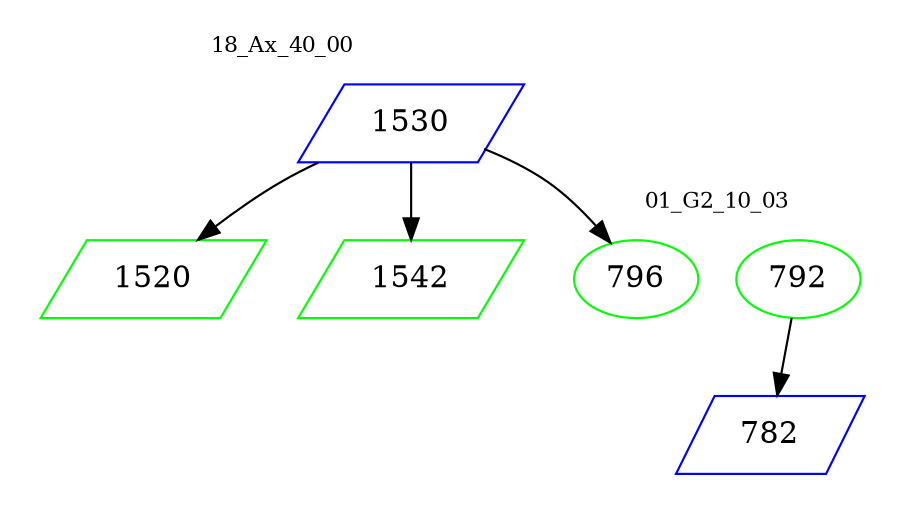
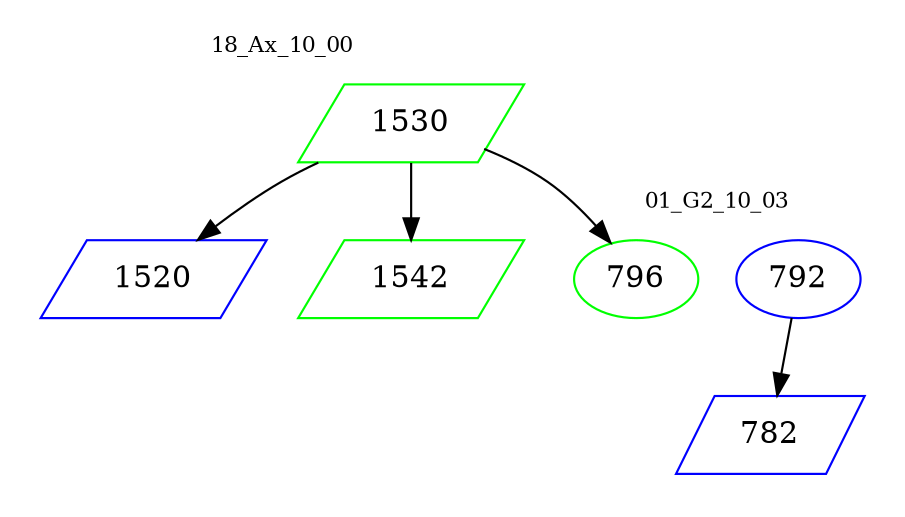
cluster "18_Ax_40_00": label "18_Ax_40_00" -> "18_Ax_10_00"
node "1530": color blue -> green
node "1520": color green -> blue
node "792": color green -> blue
